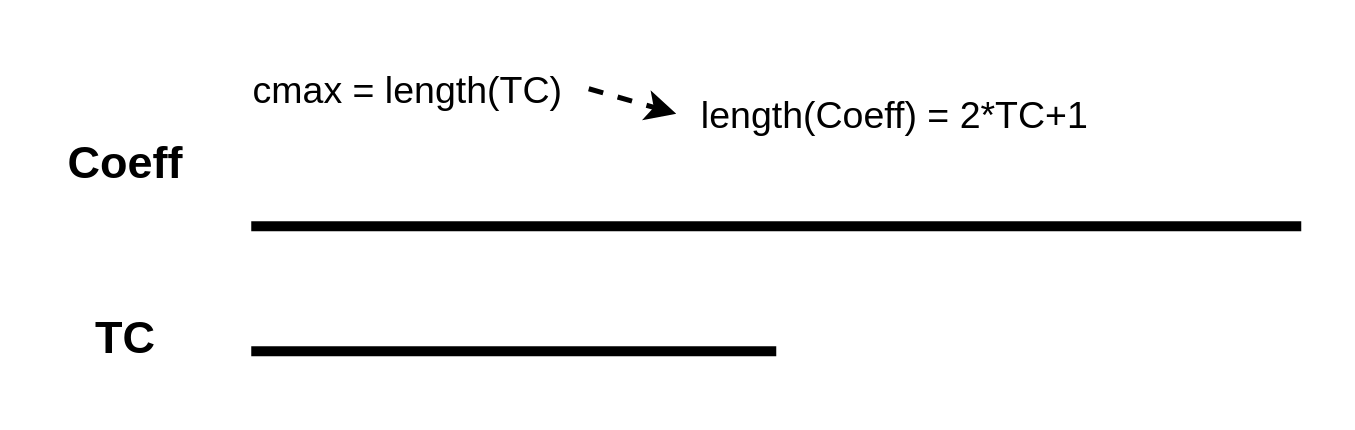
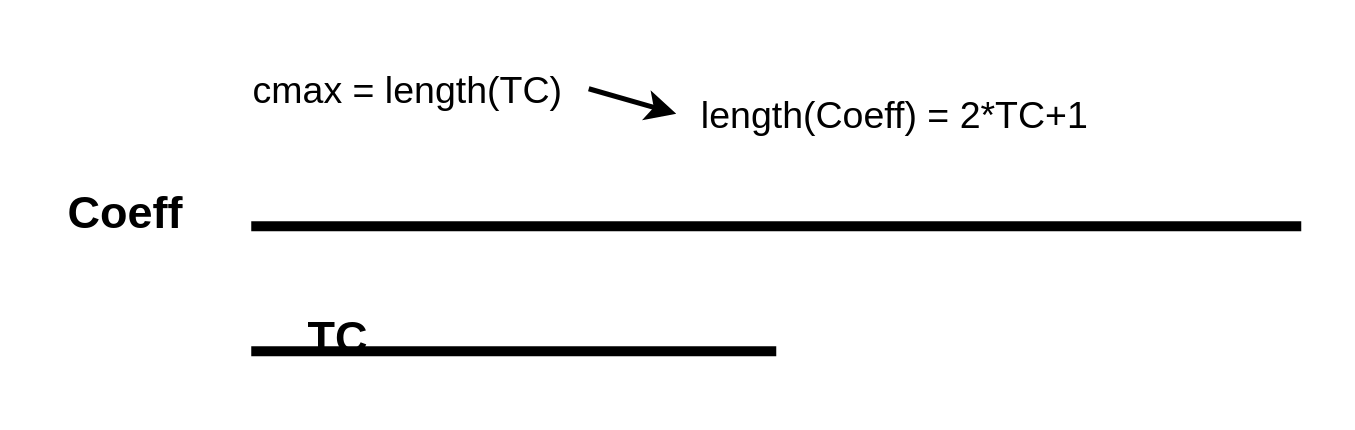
edge "cmax = length(TC)" -> "length(Coeff) = 2*TC+1": style dashed -> solid
node "Coeff": moved (126, 164) -> (126, 214)
node "TC": moved (126, 339) -> (339, 339)
